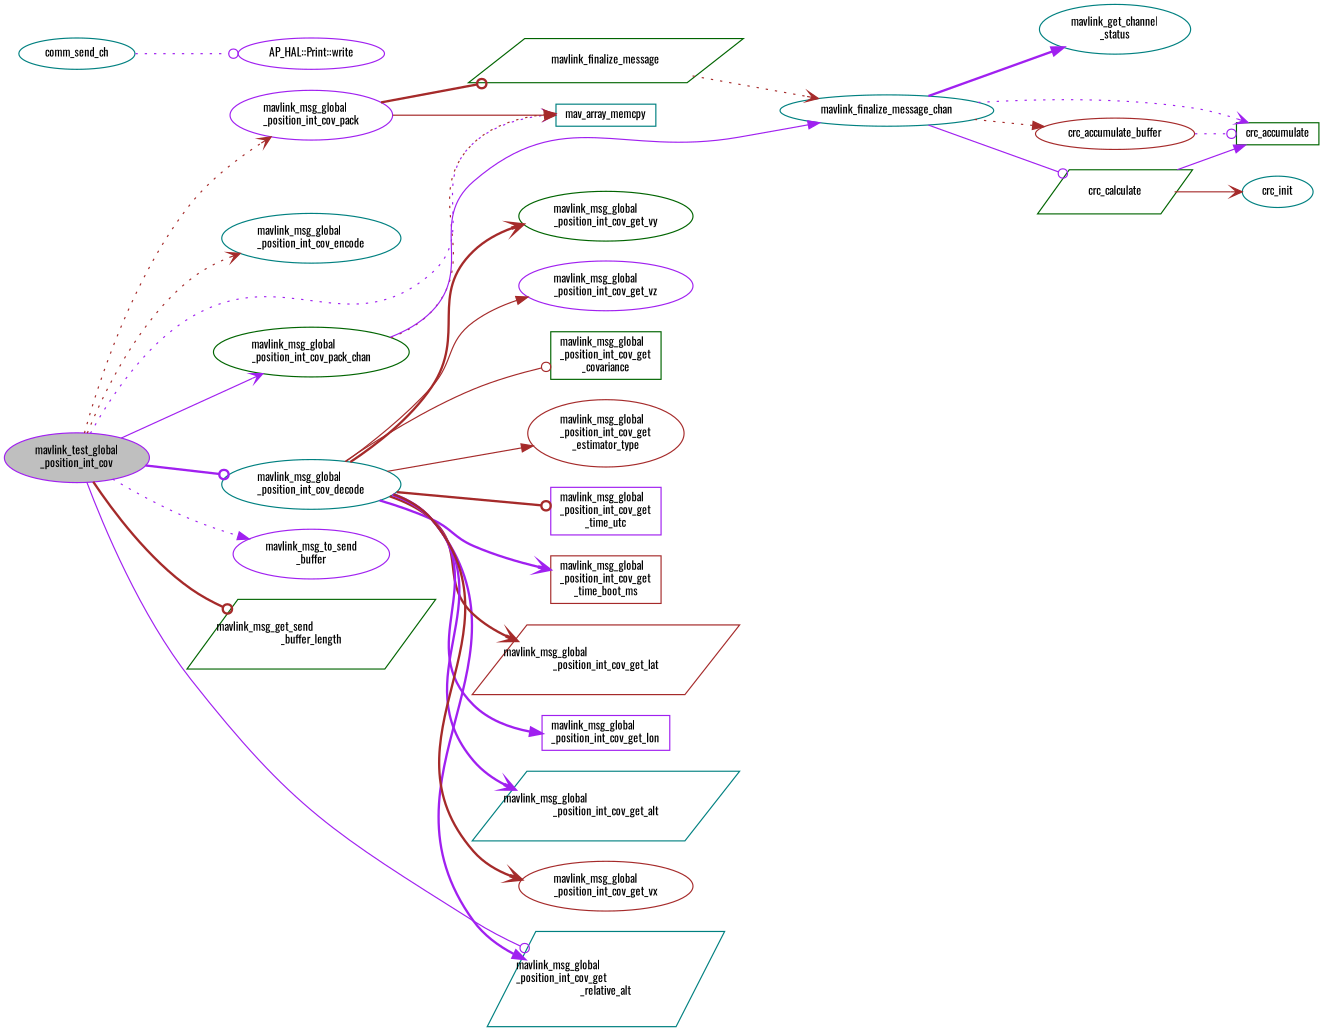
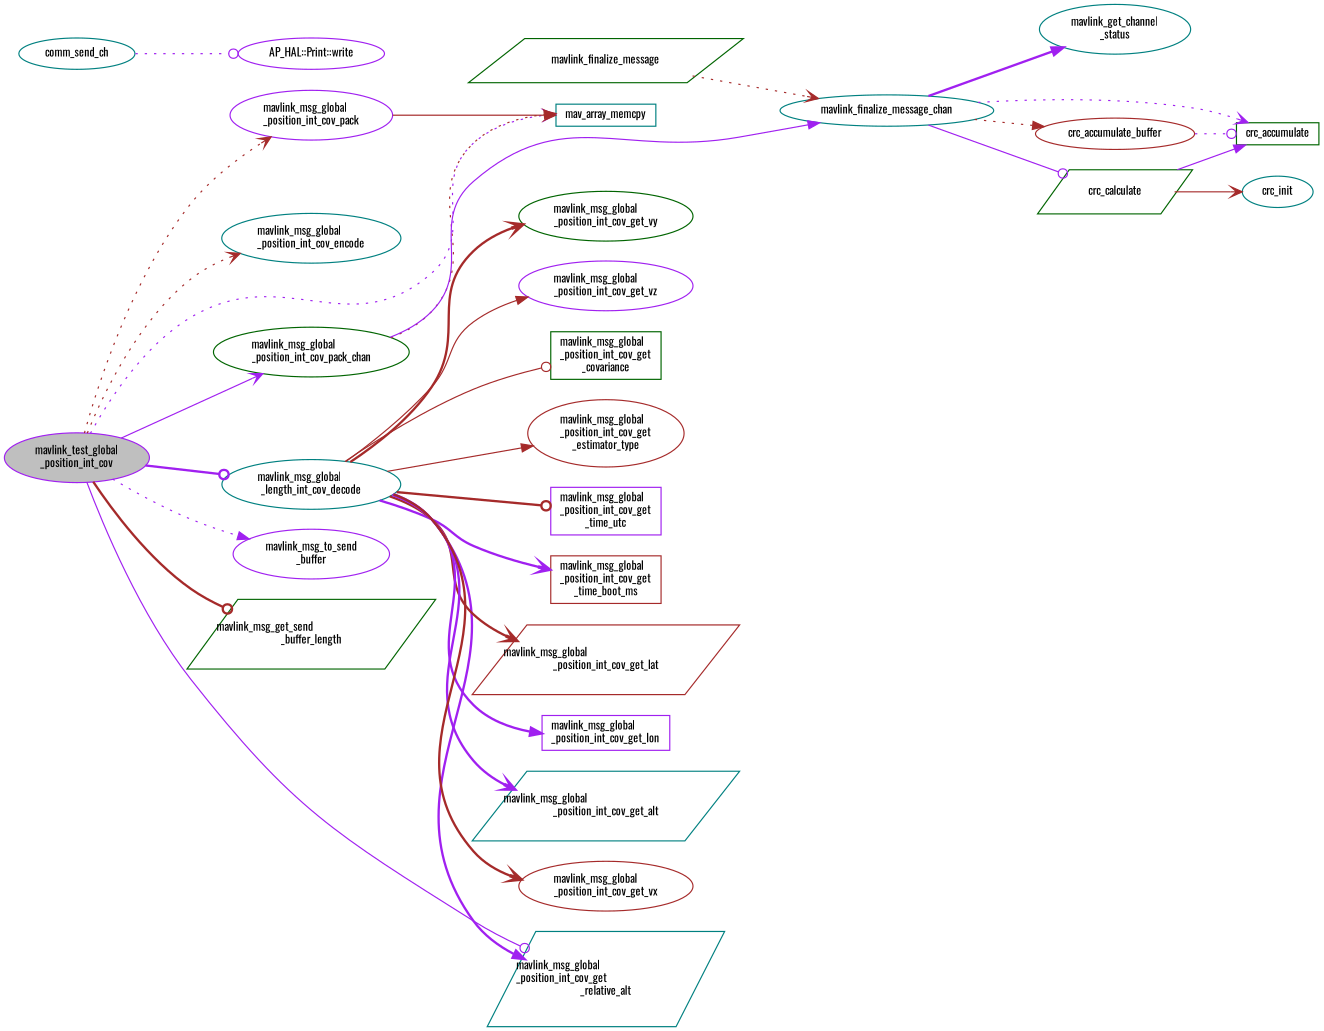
edge "mavlink_msg_global _position_int_cov_pack" -> "mavlink_finalize_message": removed
node "mavlink_msg_global _position_int_cov_decode": label "mavlink_msg_global _position_int_cov_decode" -> "mavlink_msg_global _length_int_cov_decode"
